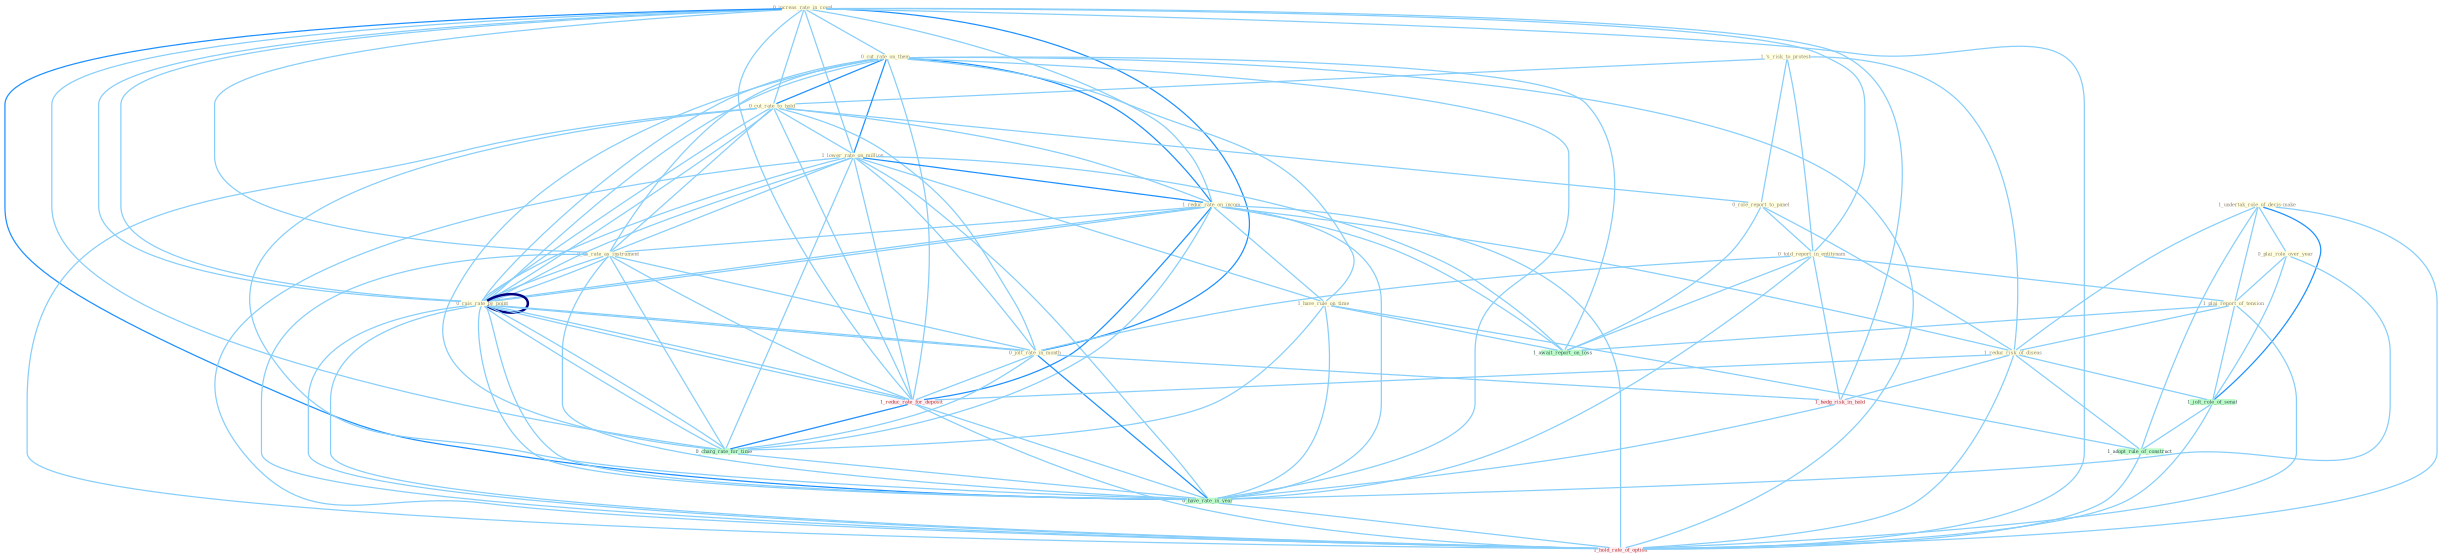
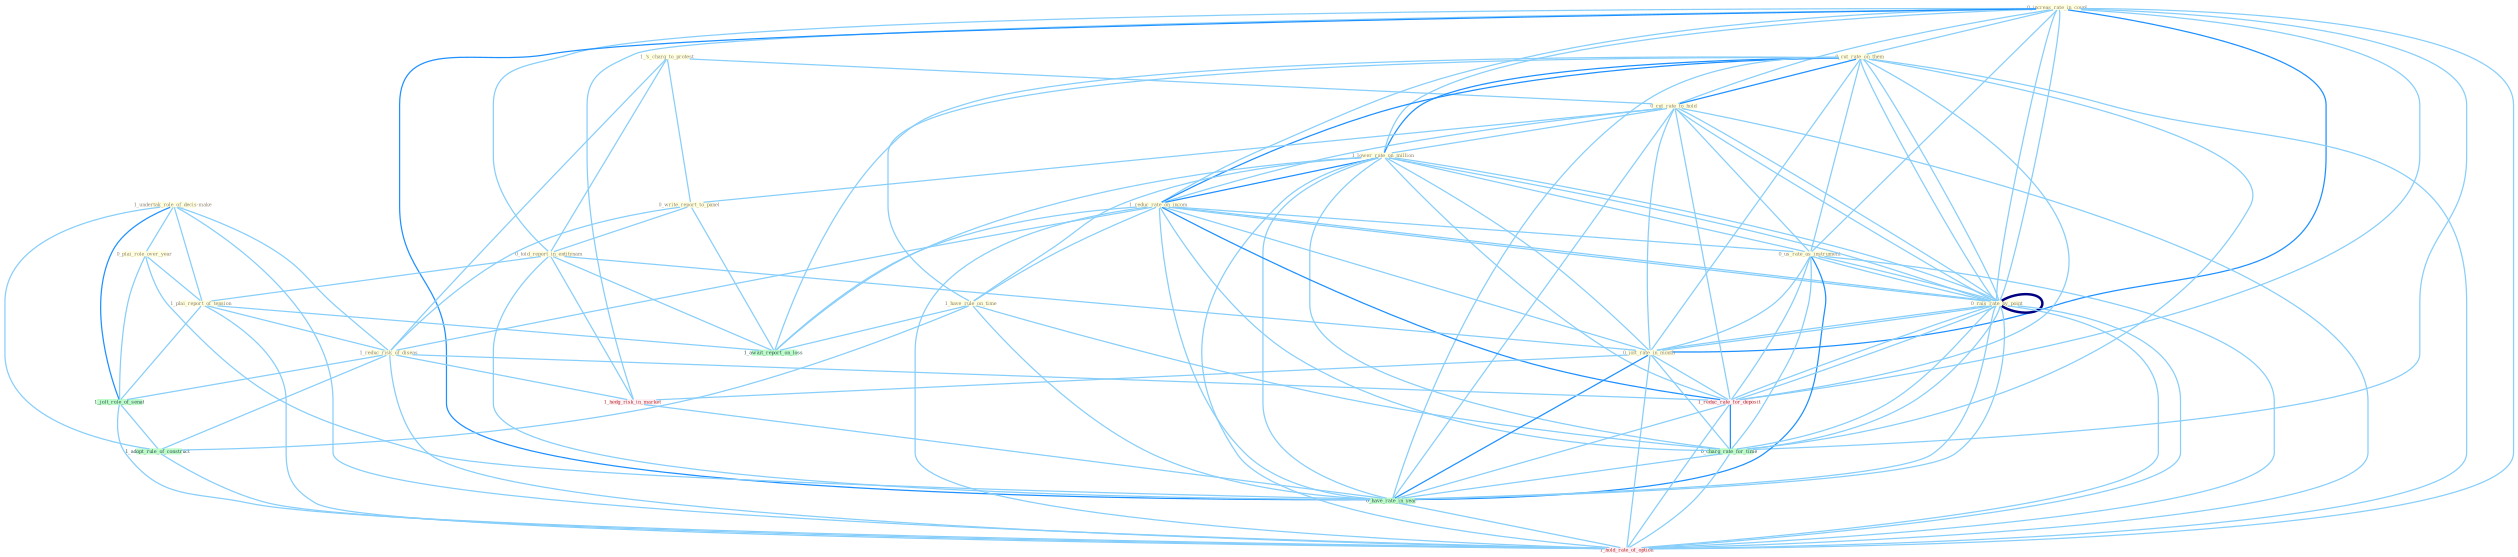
node "1_'s_risk_to_protest": label "1_'s_risk_to_protest" -> "1_'s_charg_to_protest"
node "0_role_report_to_panel": label "0_role_report_to_panel" -> "0_write_report_to_panel"
edge "0_cut_rate_on_them" -- "0_jolt_rate_in_month": added
edge "1_reduc_rate_on_incom" -- "0_jolt_rate_in_month": added
node "1_hedg_risk_in_hold": label "1_hedg_risk_in_hold" -> "1_hedg_risk_in_market"
edge "0_jolt_rate_in_month" -- "1_hold_rate_of_option": added
edge "0_us_rate_as_instrument" -- "0_have_rate_in_year": color #87cefa -> #1e90ff
edge "0_charg_rate_for_time" -- "1_hold_rate_of_option": added
